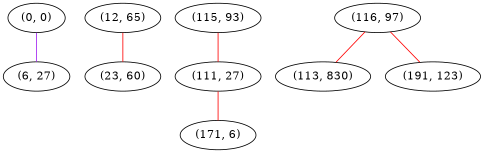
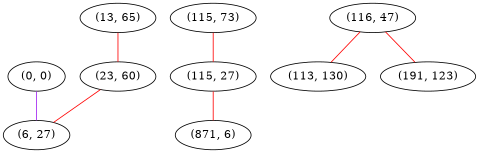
node "(12, 65)": label "(12, 65)" -> "(13, 65)"
node "(115, 93)": label "(115, 93)" -> "(115, 73)"
node "(116, 97)": label "(116, 97)" -> "(116, 47)"
node "(111, 27)": label "(111, 27)" -> "(115, 27)"
node "(113, 830)": label "(113, 830)" -> "(113, 130)"
edge "(23, 60)" -- "(6, 27)": added
node "(171, 6)": label "(171, 6)" -> "(871, 6)"
